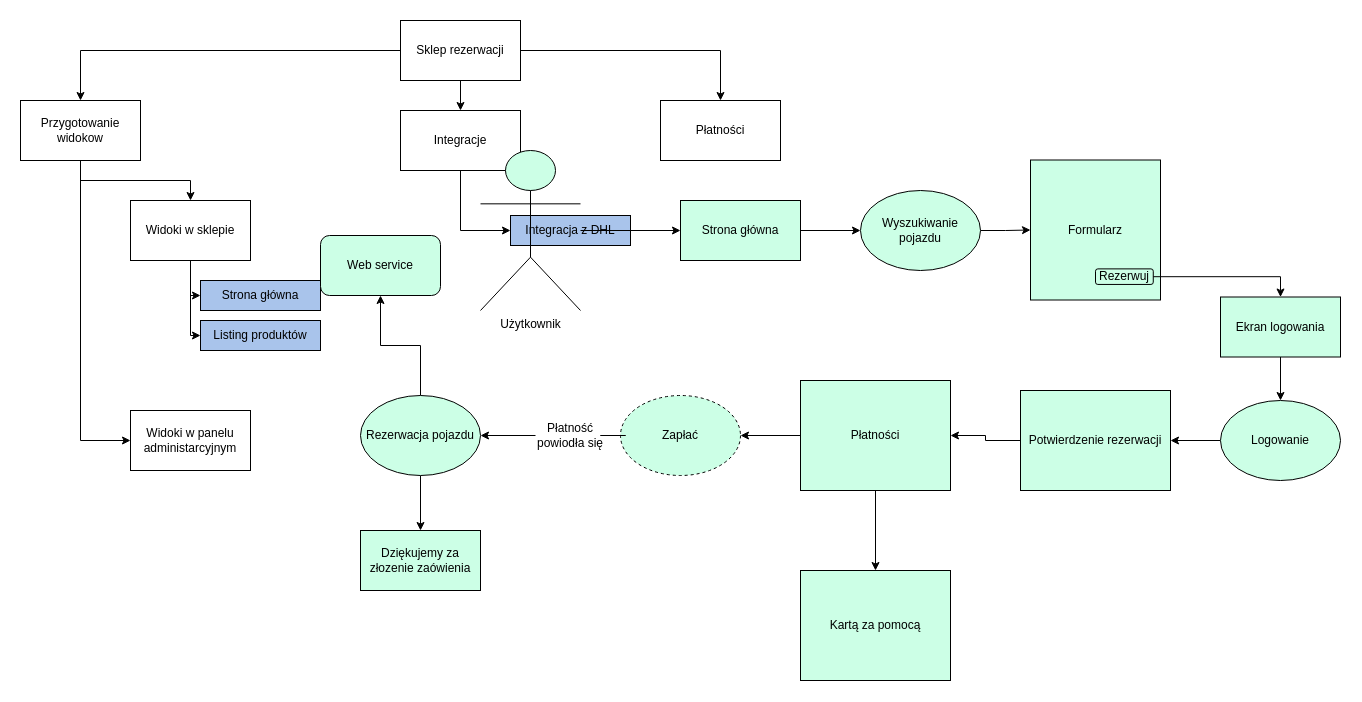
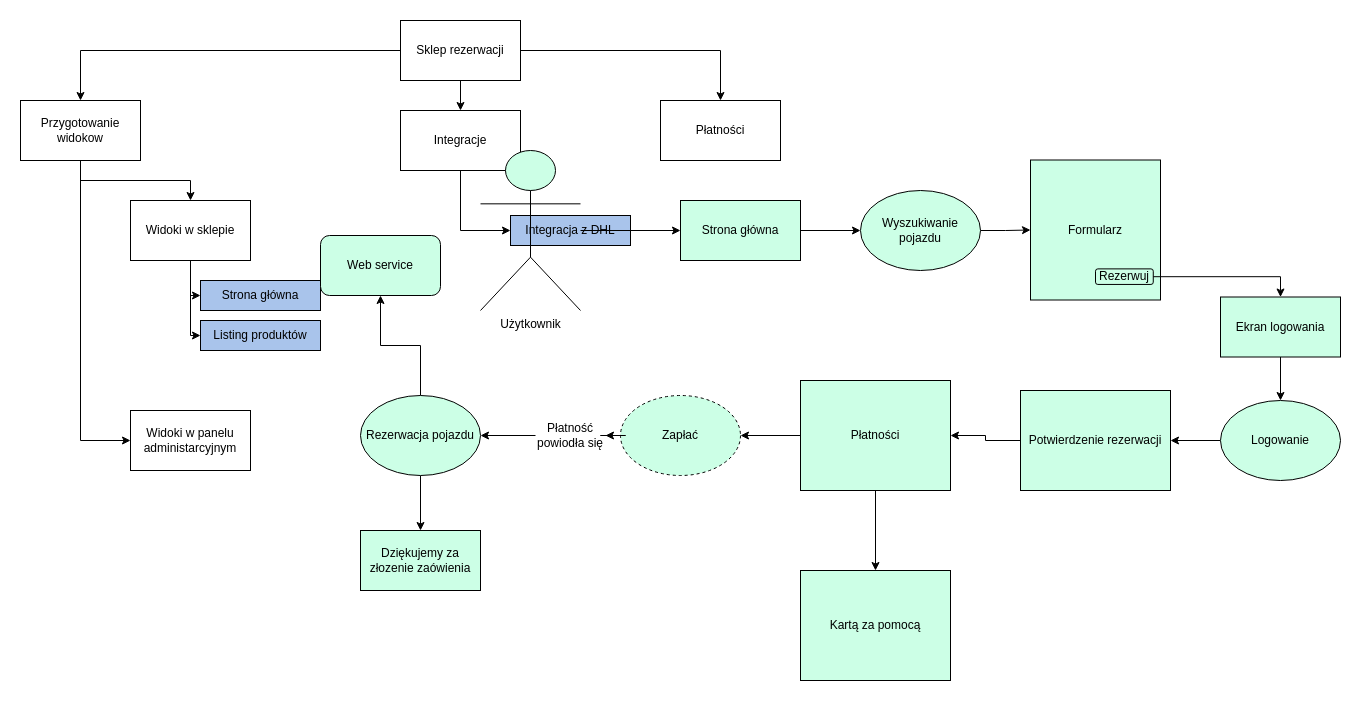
edge "Płatność powiodła się" -- "Zapłać": arrowhead none -> classic
